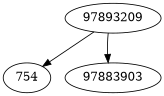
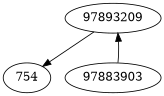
edge "97893209" -> "97883903": reversed
